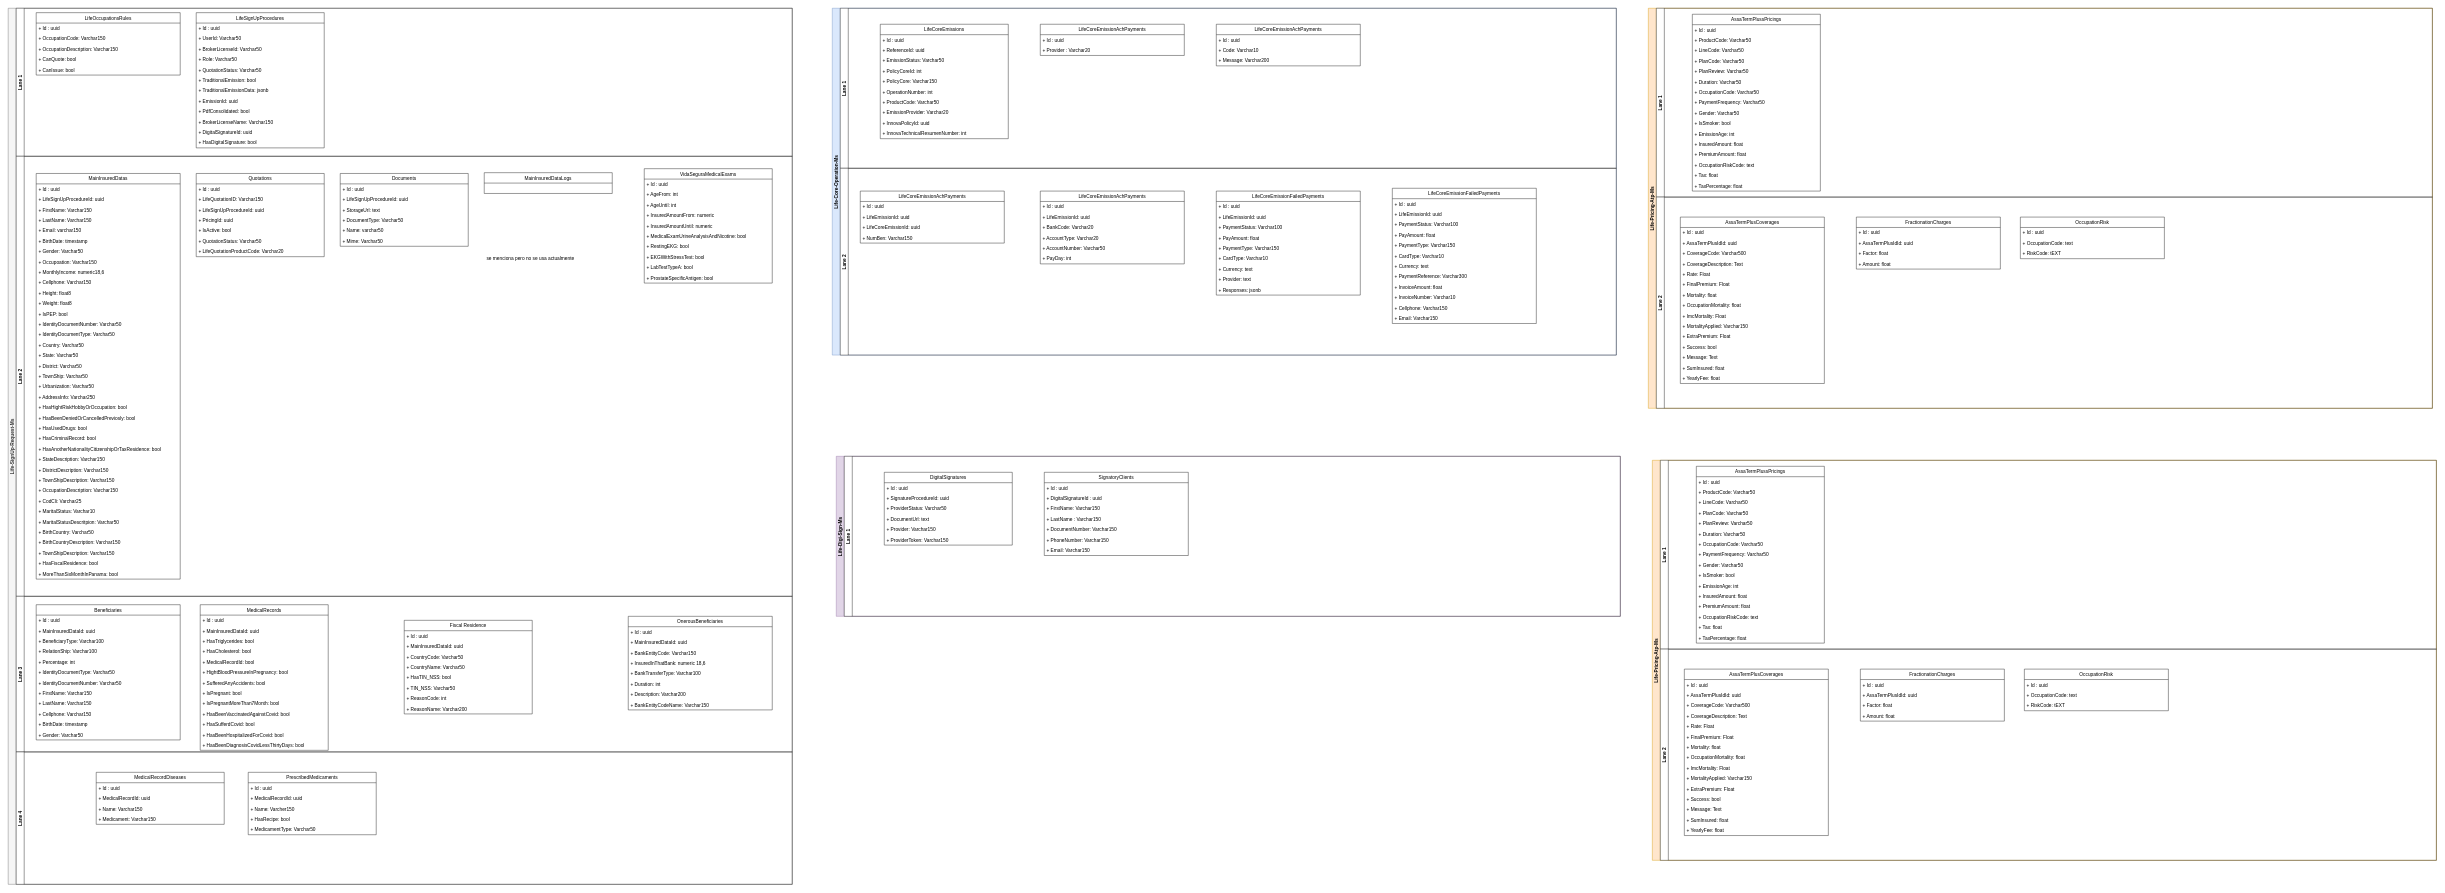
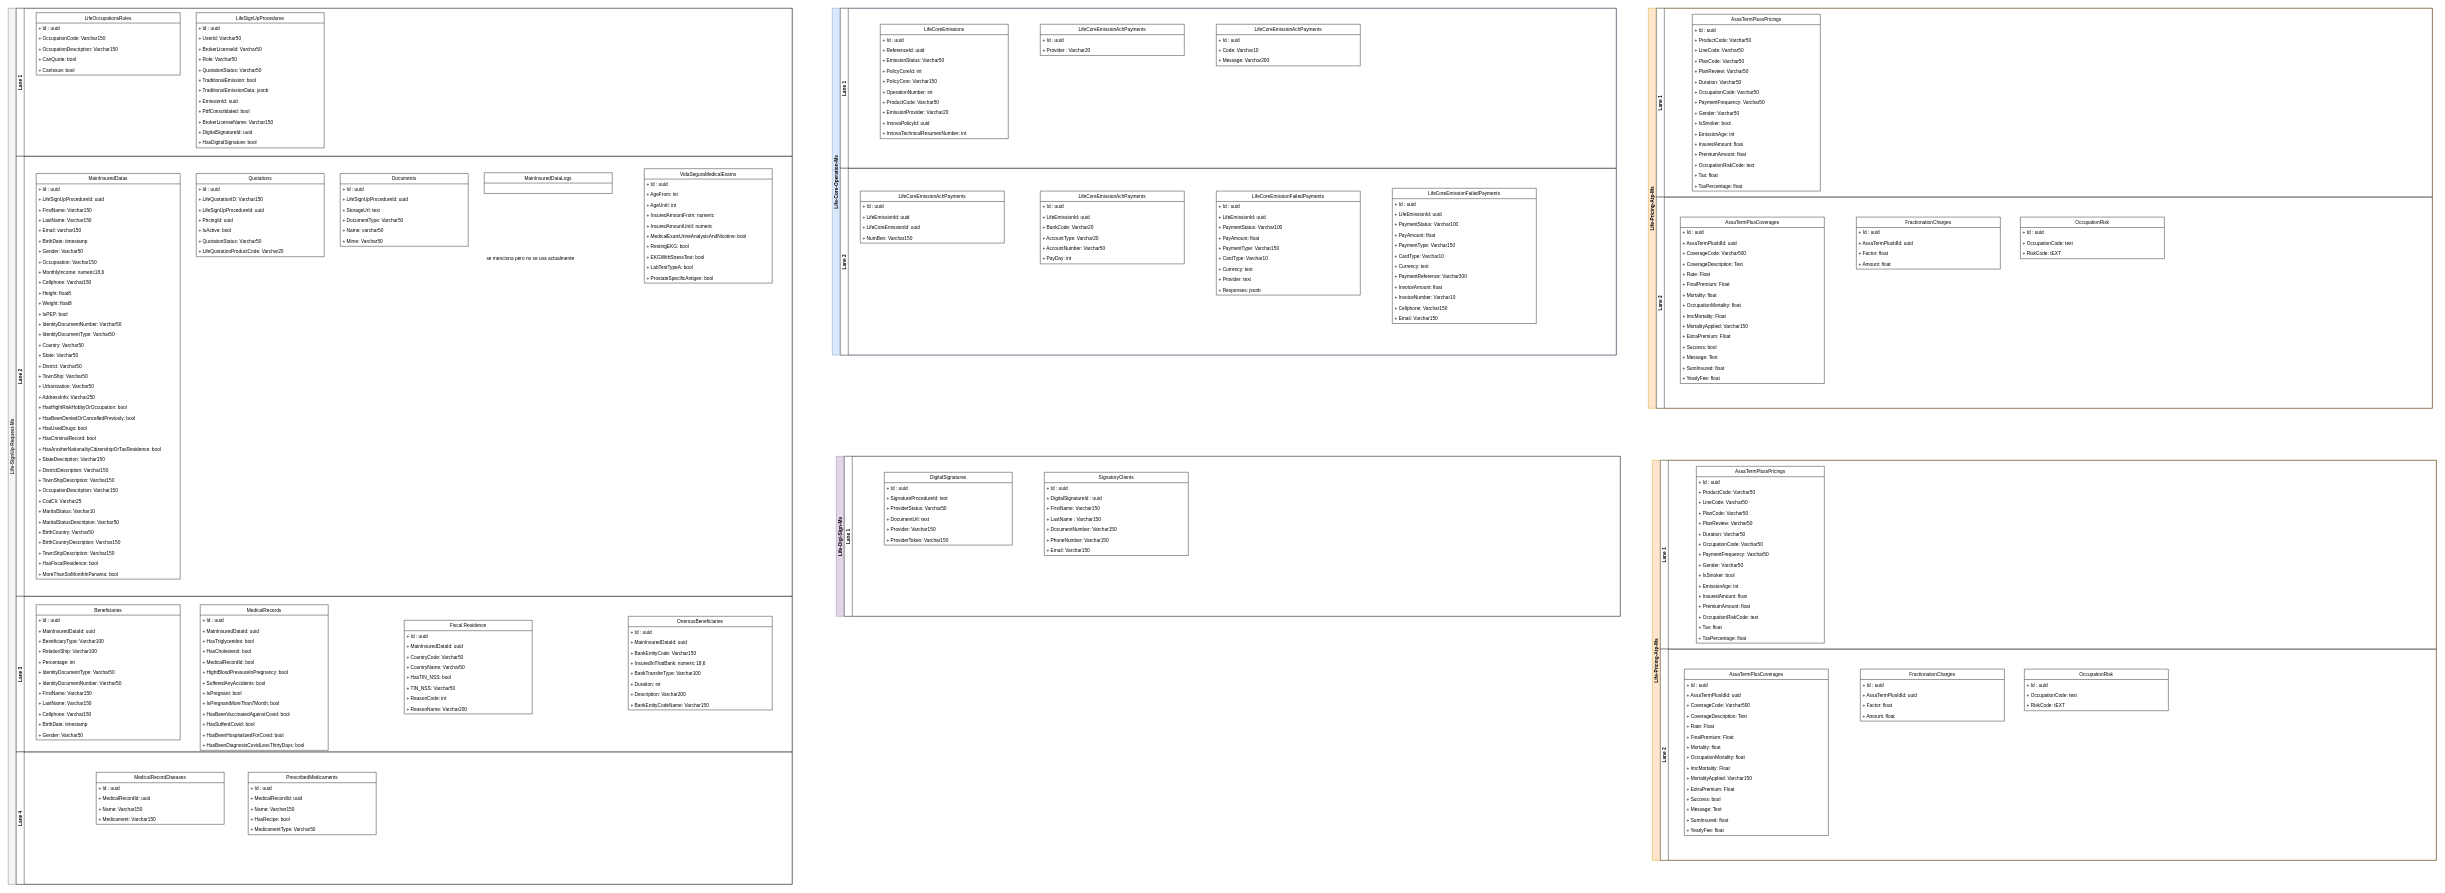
node "+ SignatureProcedureId: uuid": label "+ SignatureProcedureId: uuid" -> "+ SignatureProcedureId: text"
